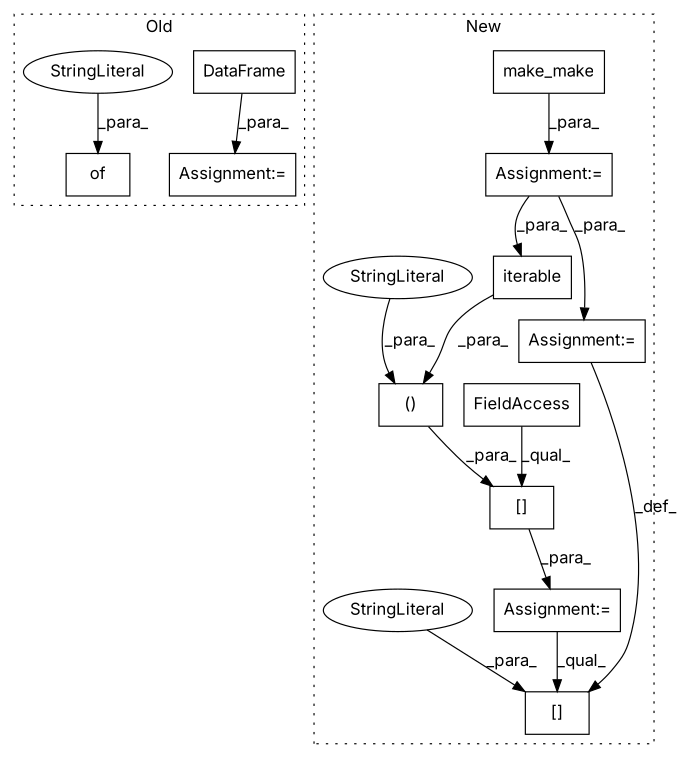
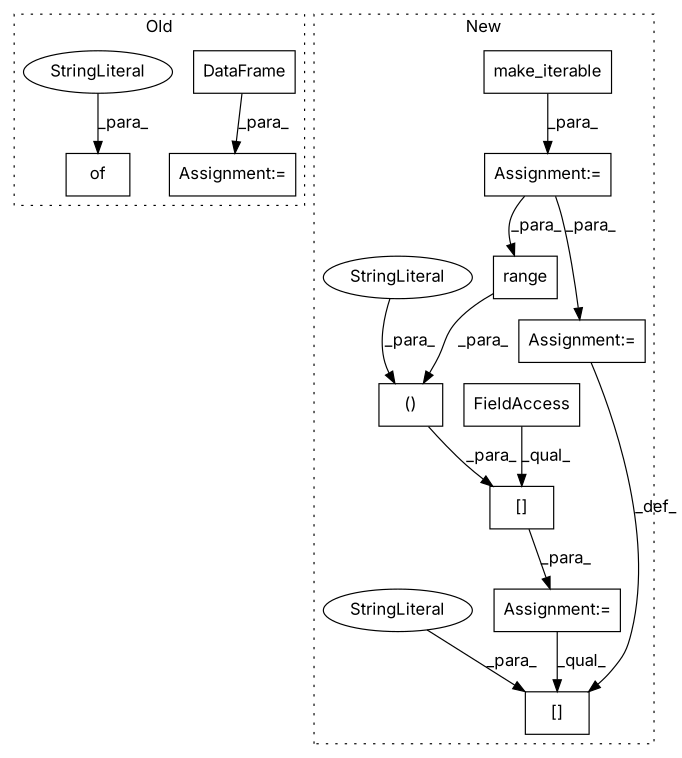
node "make_make": label "make_make" -> "make_iterable"
node "iterable": label "iterable" -> "range"
